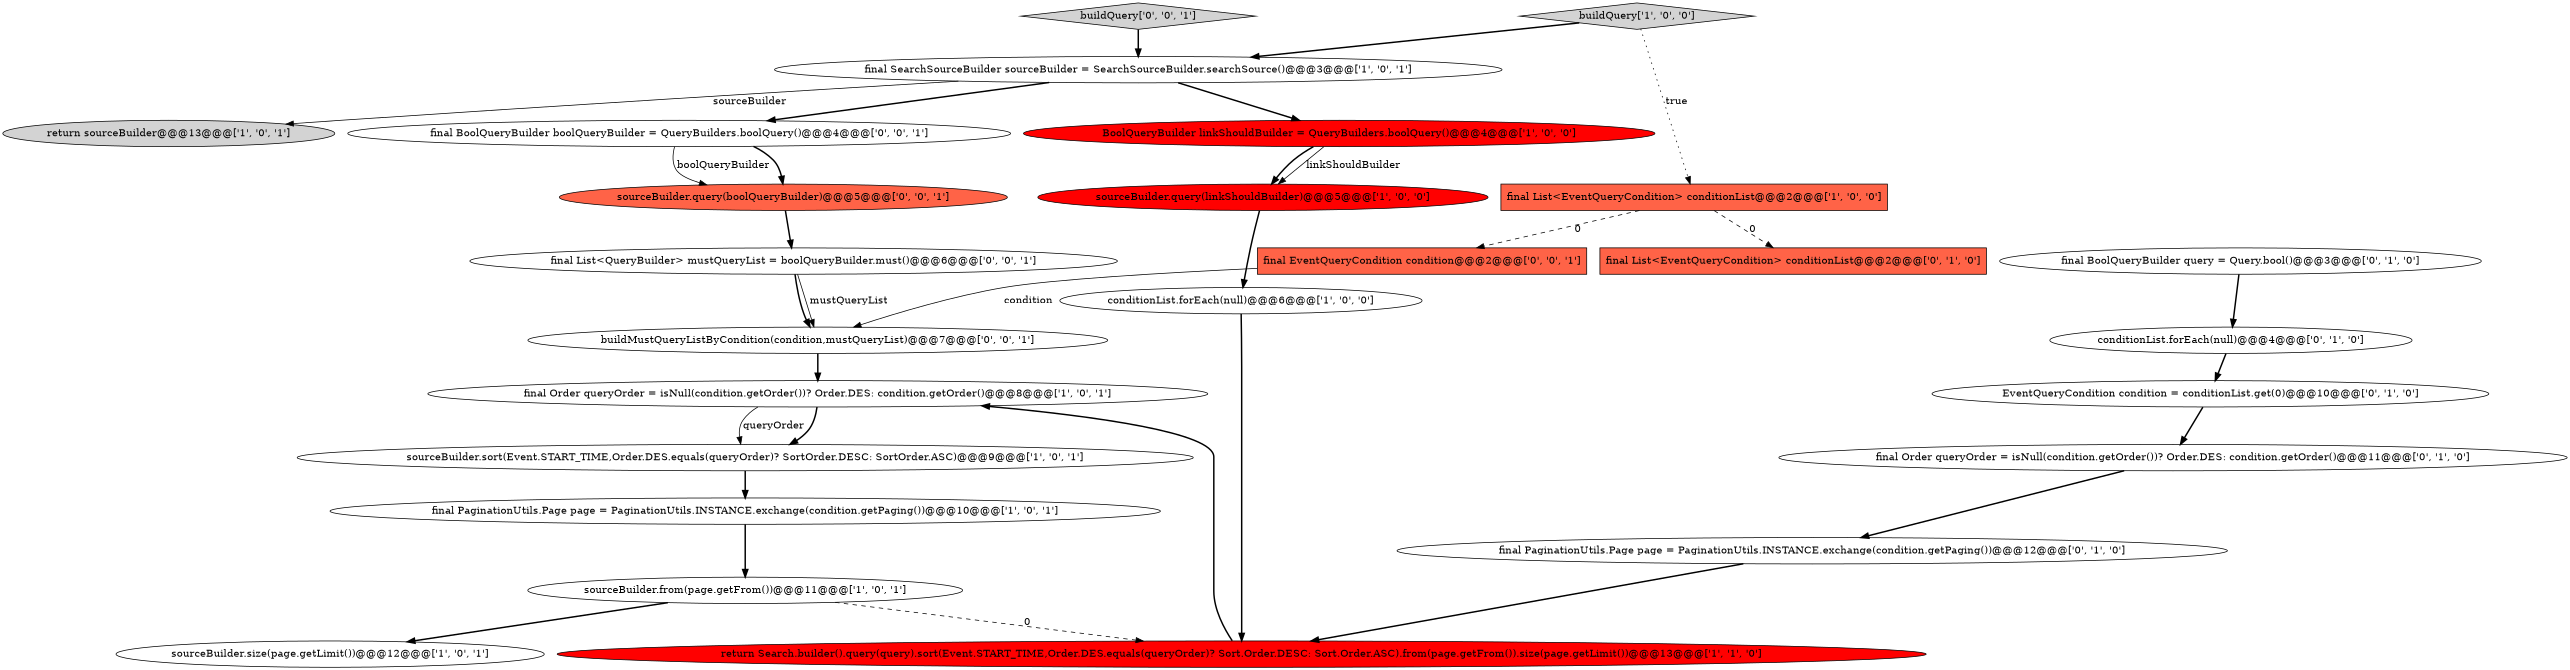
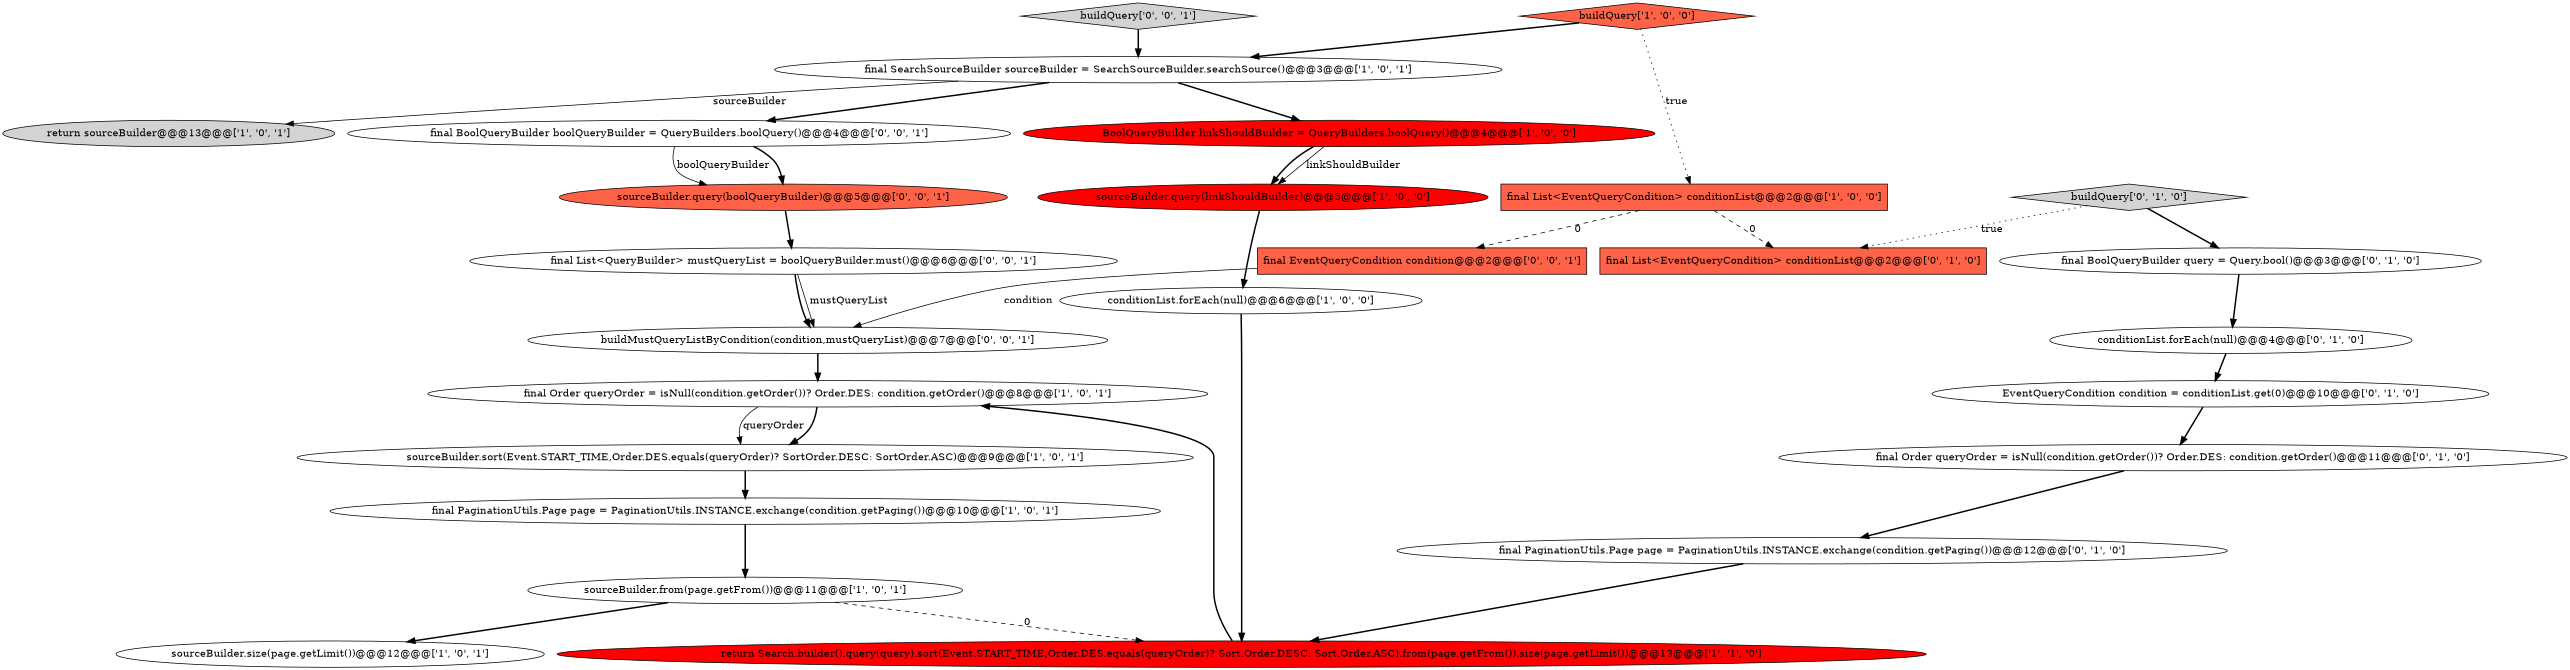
node "buildQuery['1', '0', '0']": fillcolor lightgray -> tomato
node "buildQuery['0', '1', '0']": added
